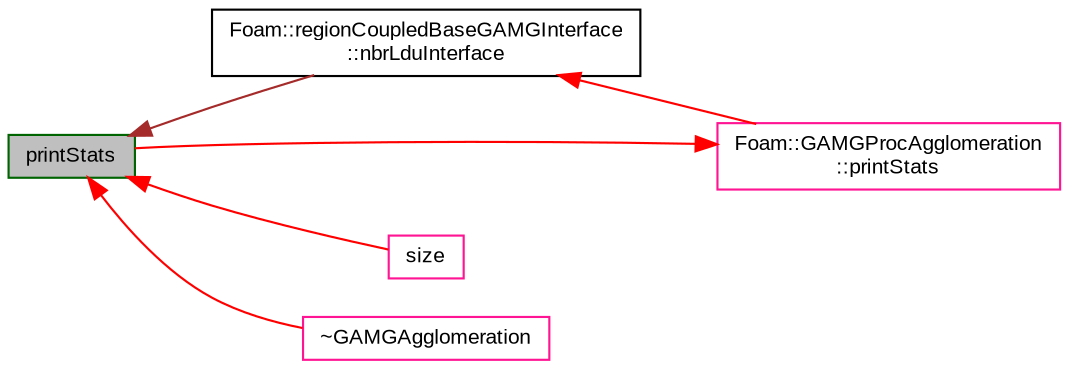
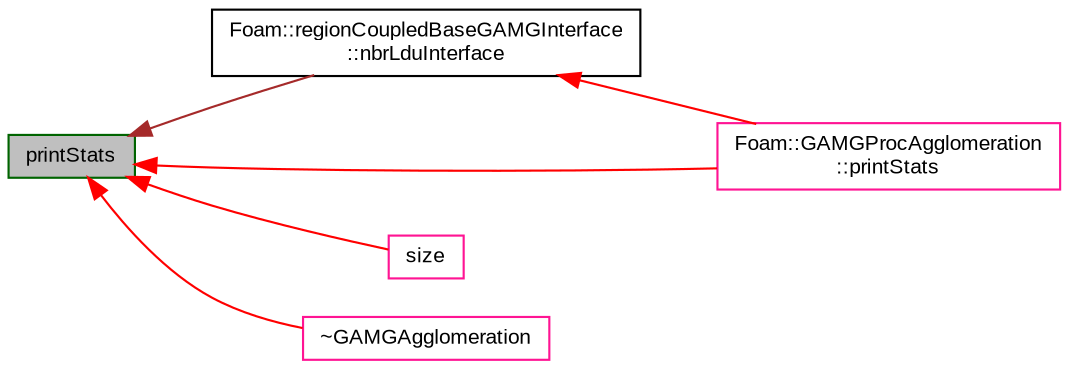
edge "printStats" -> "Foam::GAMGProcAgglomeration ::printStats": reversed
